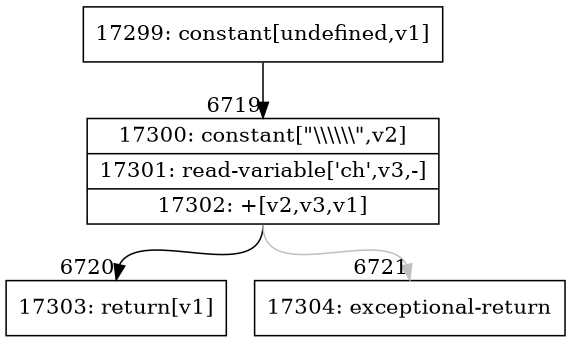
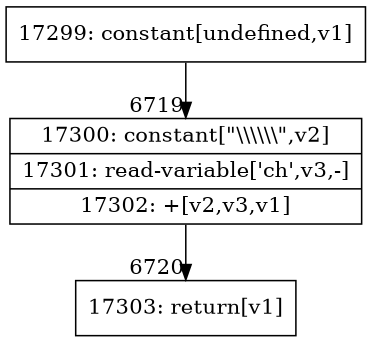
node "17304: exceptional-return": removed
